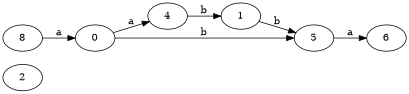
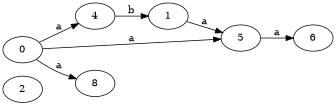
edge "1" -> "5": label "b" -> "a"
edge "0" -> "5": label "b" -> "a"
edge "8" -> "0": reversed
